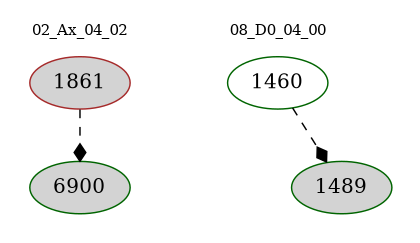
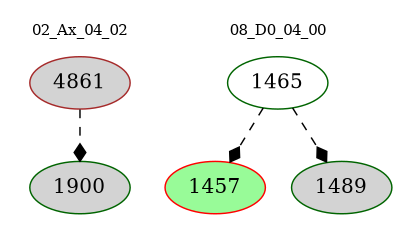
node "1861": label "1861" -> "4861"
node "1460": label "1460" -> "1465"
node "6900": label "6900" -> "1900"
node "1457": added
